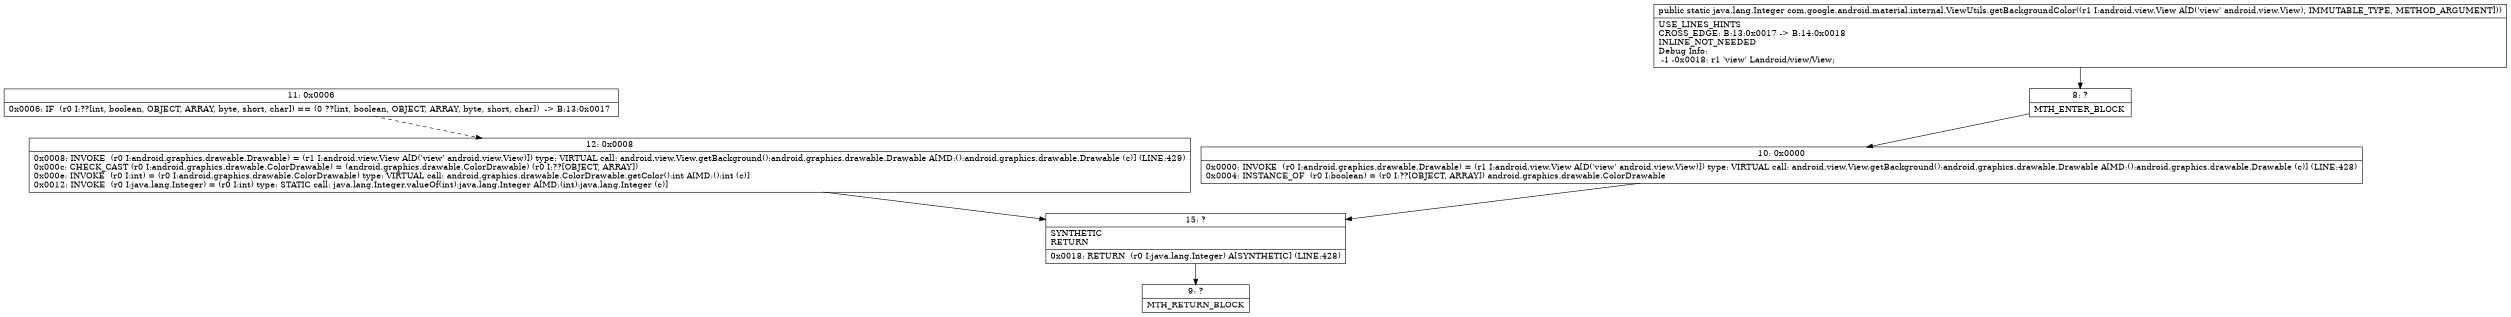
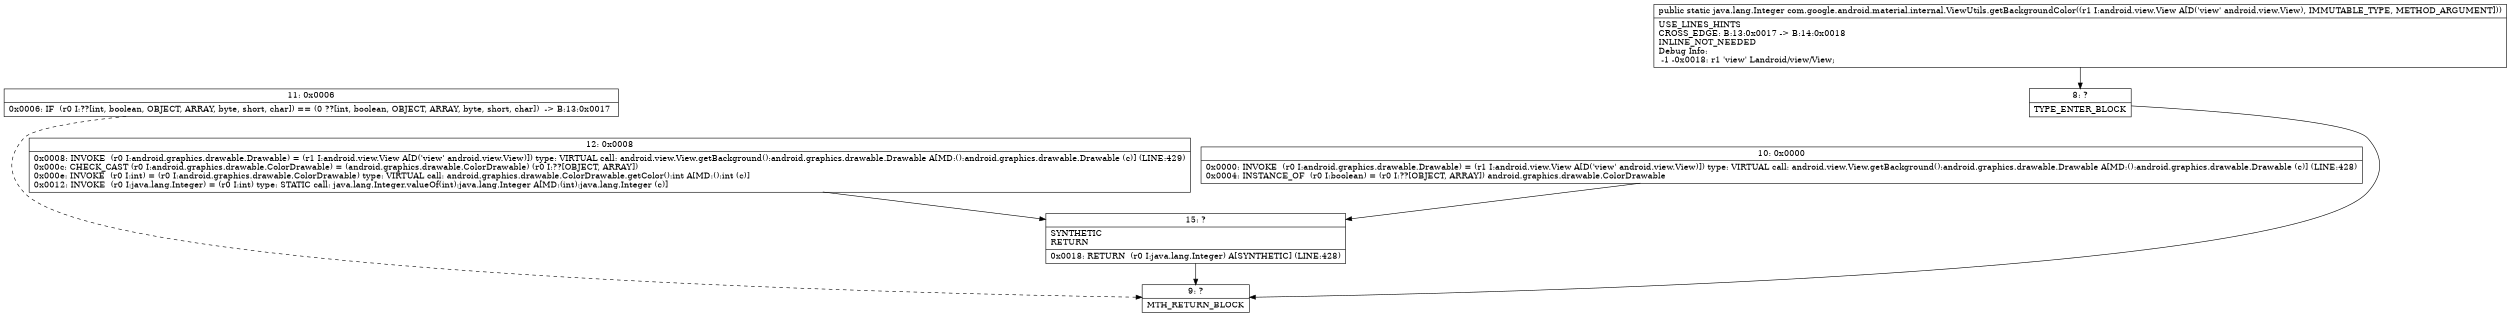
node "8: ?": text "MTH_ENTER_BLOCK" -> "TYPE_ENTER_BLOCK"
edge "11: 0x0006" -> "12: 0x0008": now "11: 0x0006" -> "9: ?"
edge "8: ?" -> "10: 0x0000": now "8: ?" -> "9: ?"
